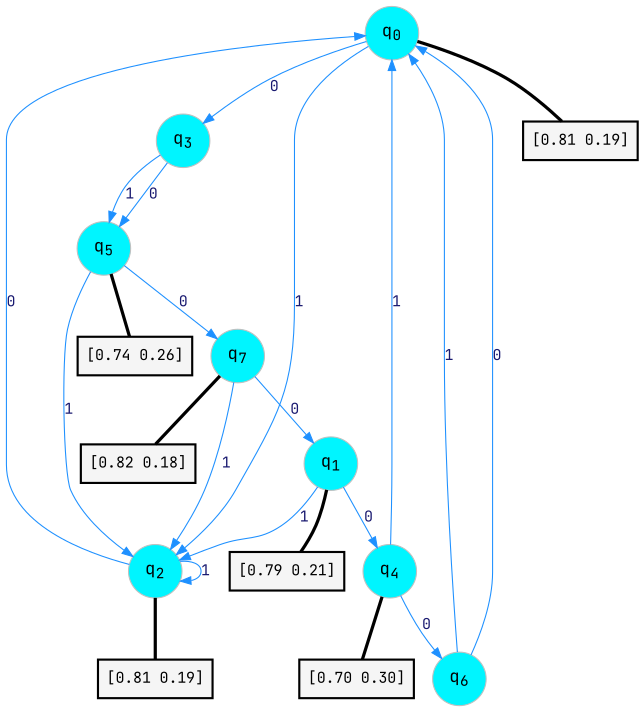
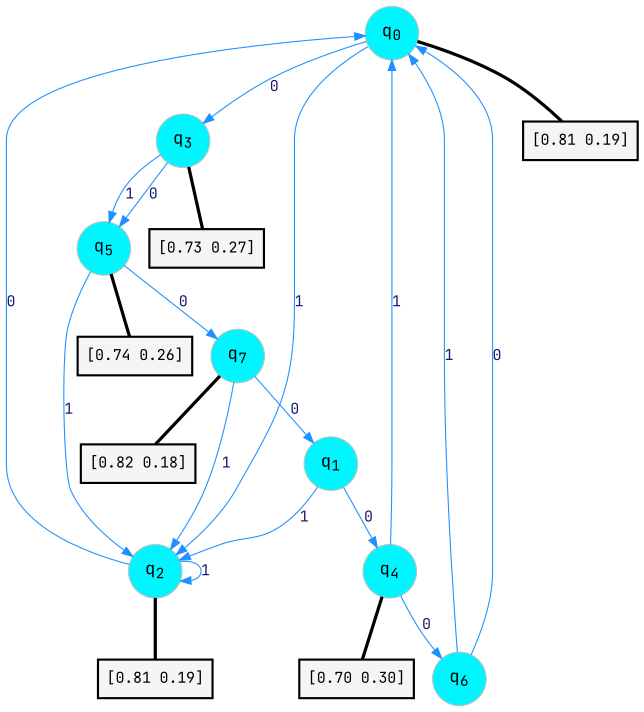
node "[0.73 0.27]": added
node "[0.79 0.21]": removed
